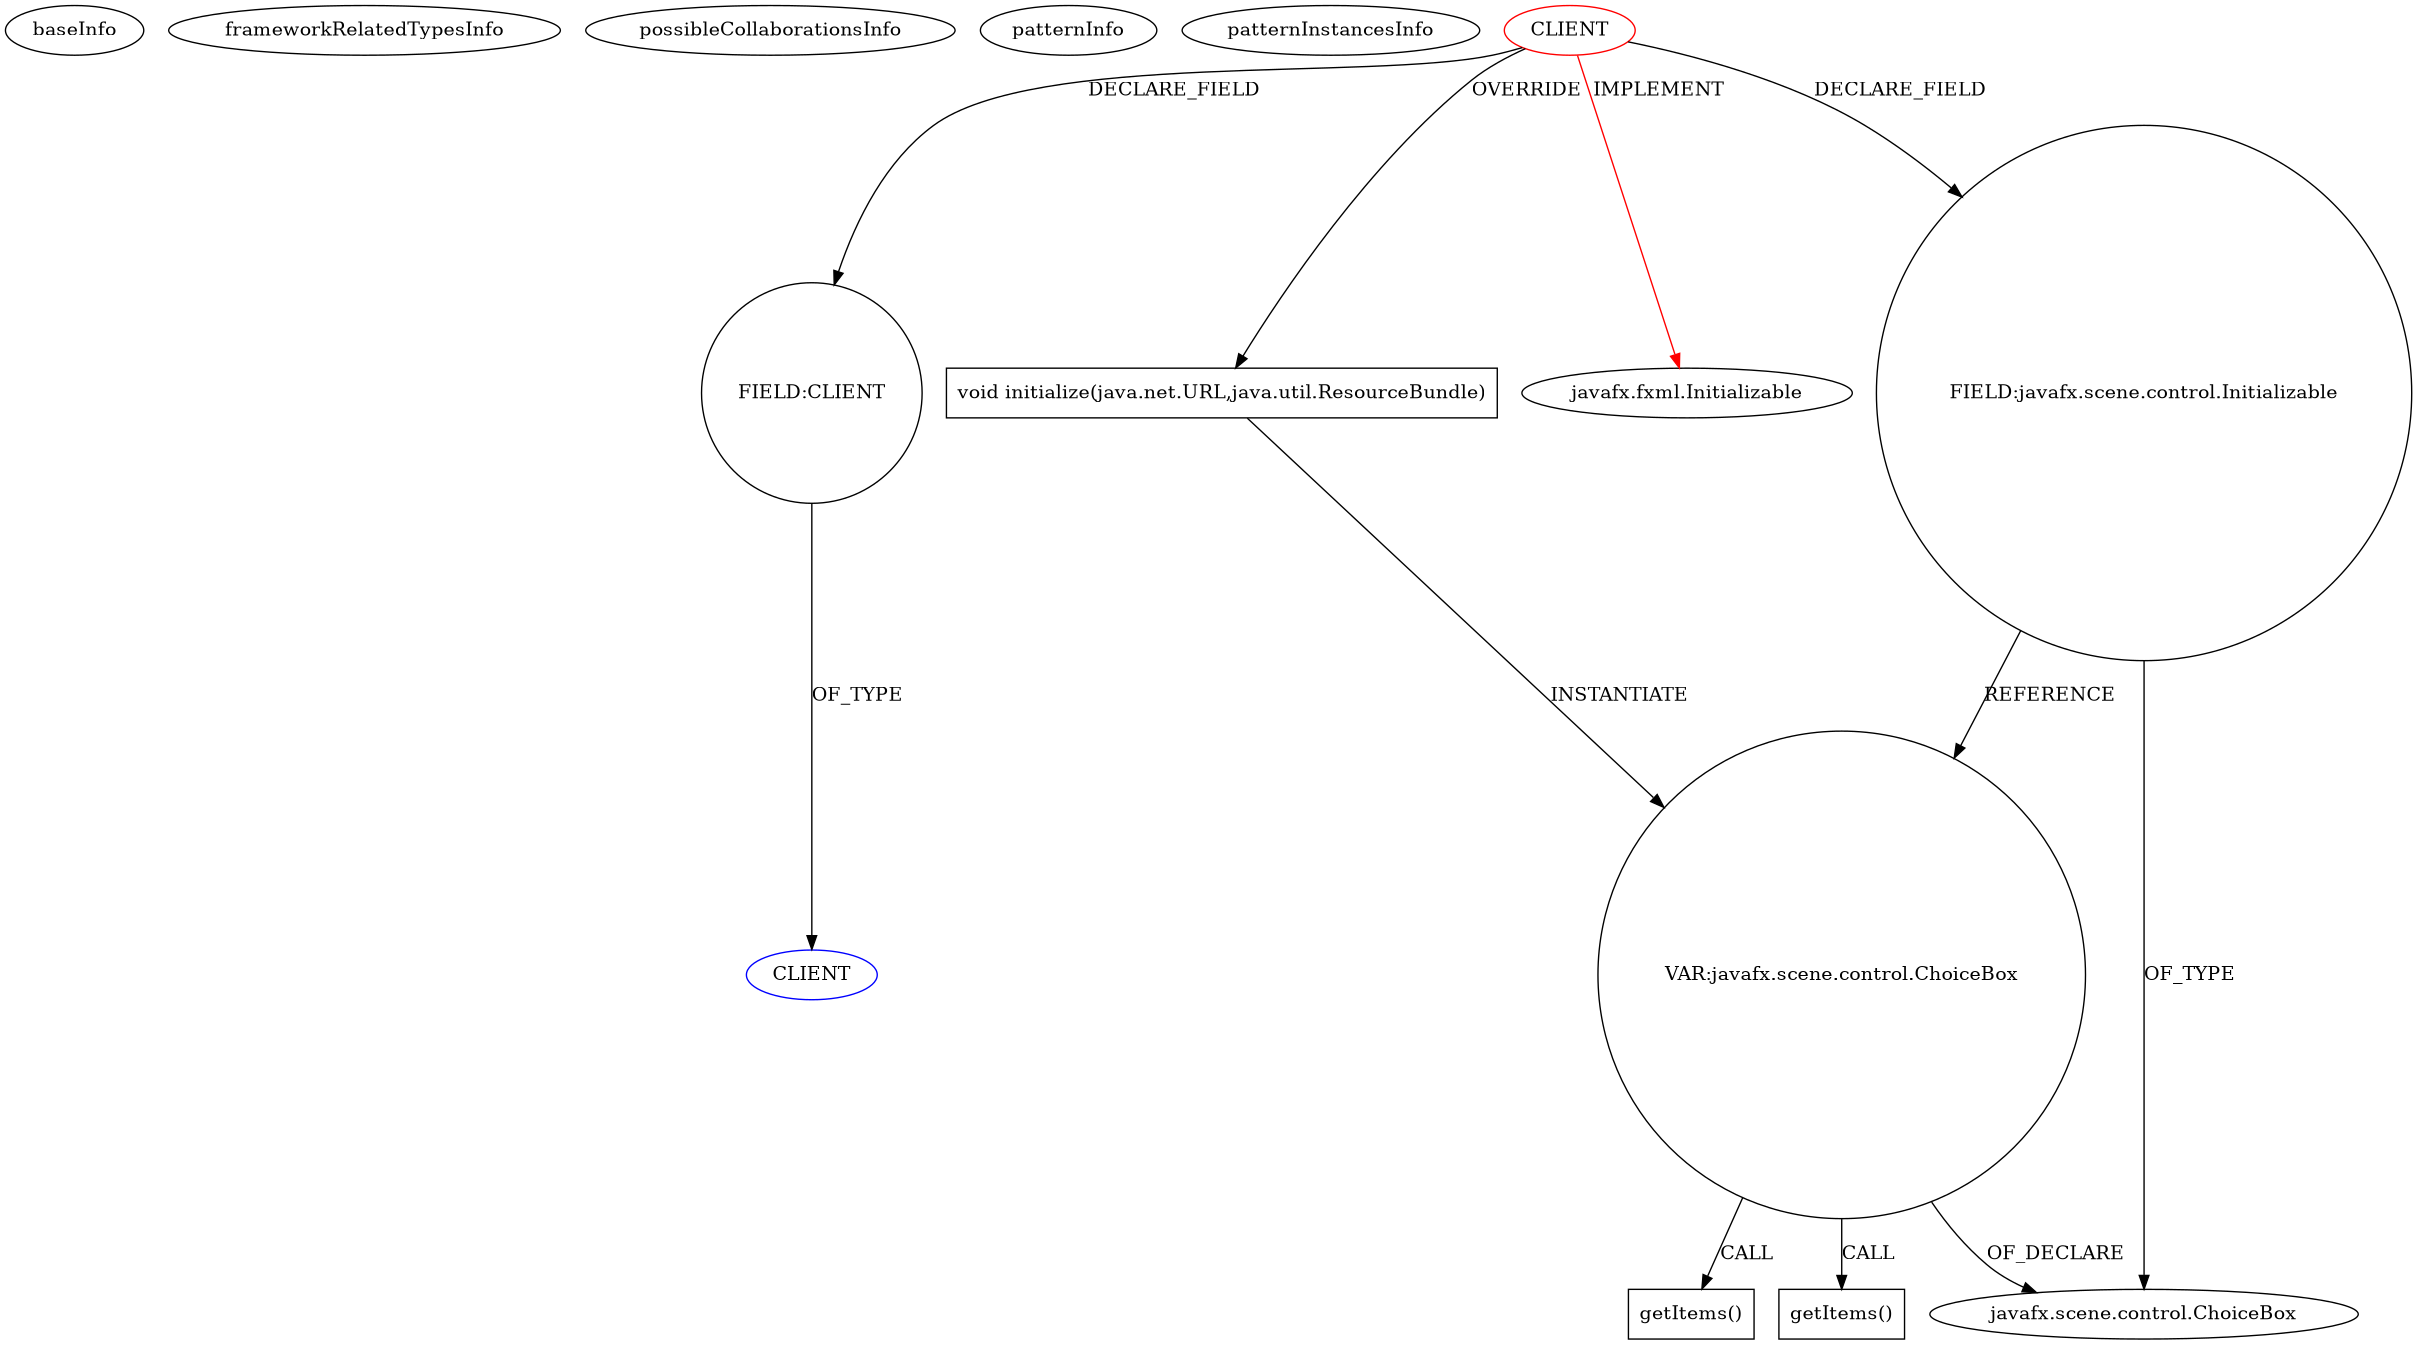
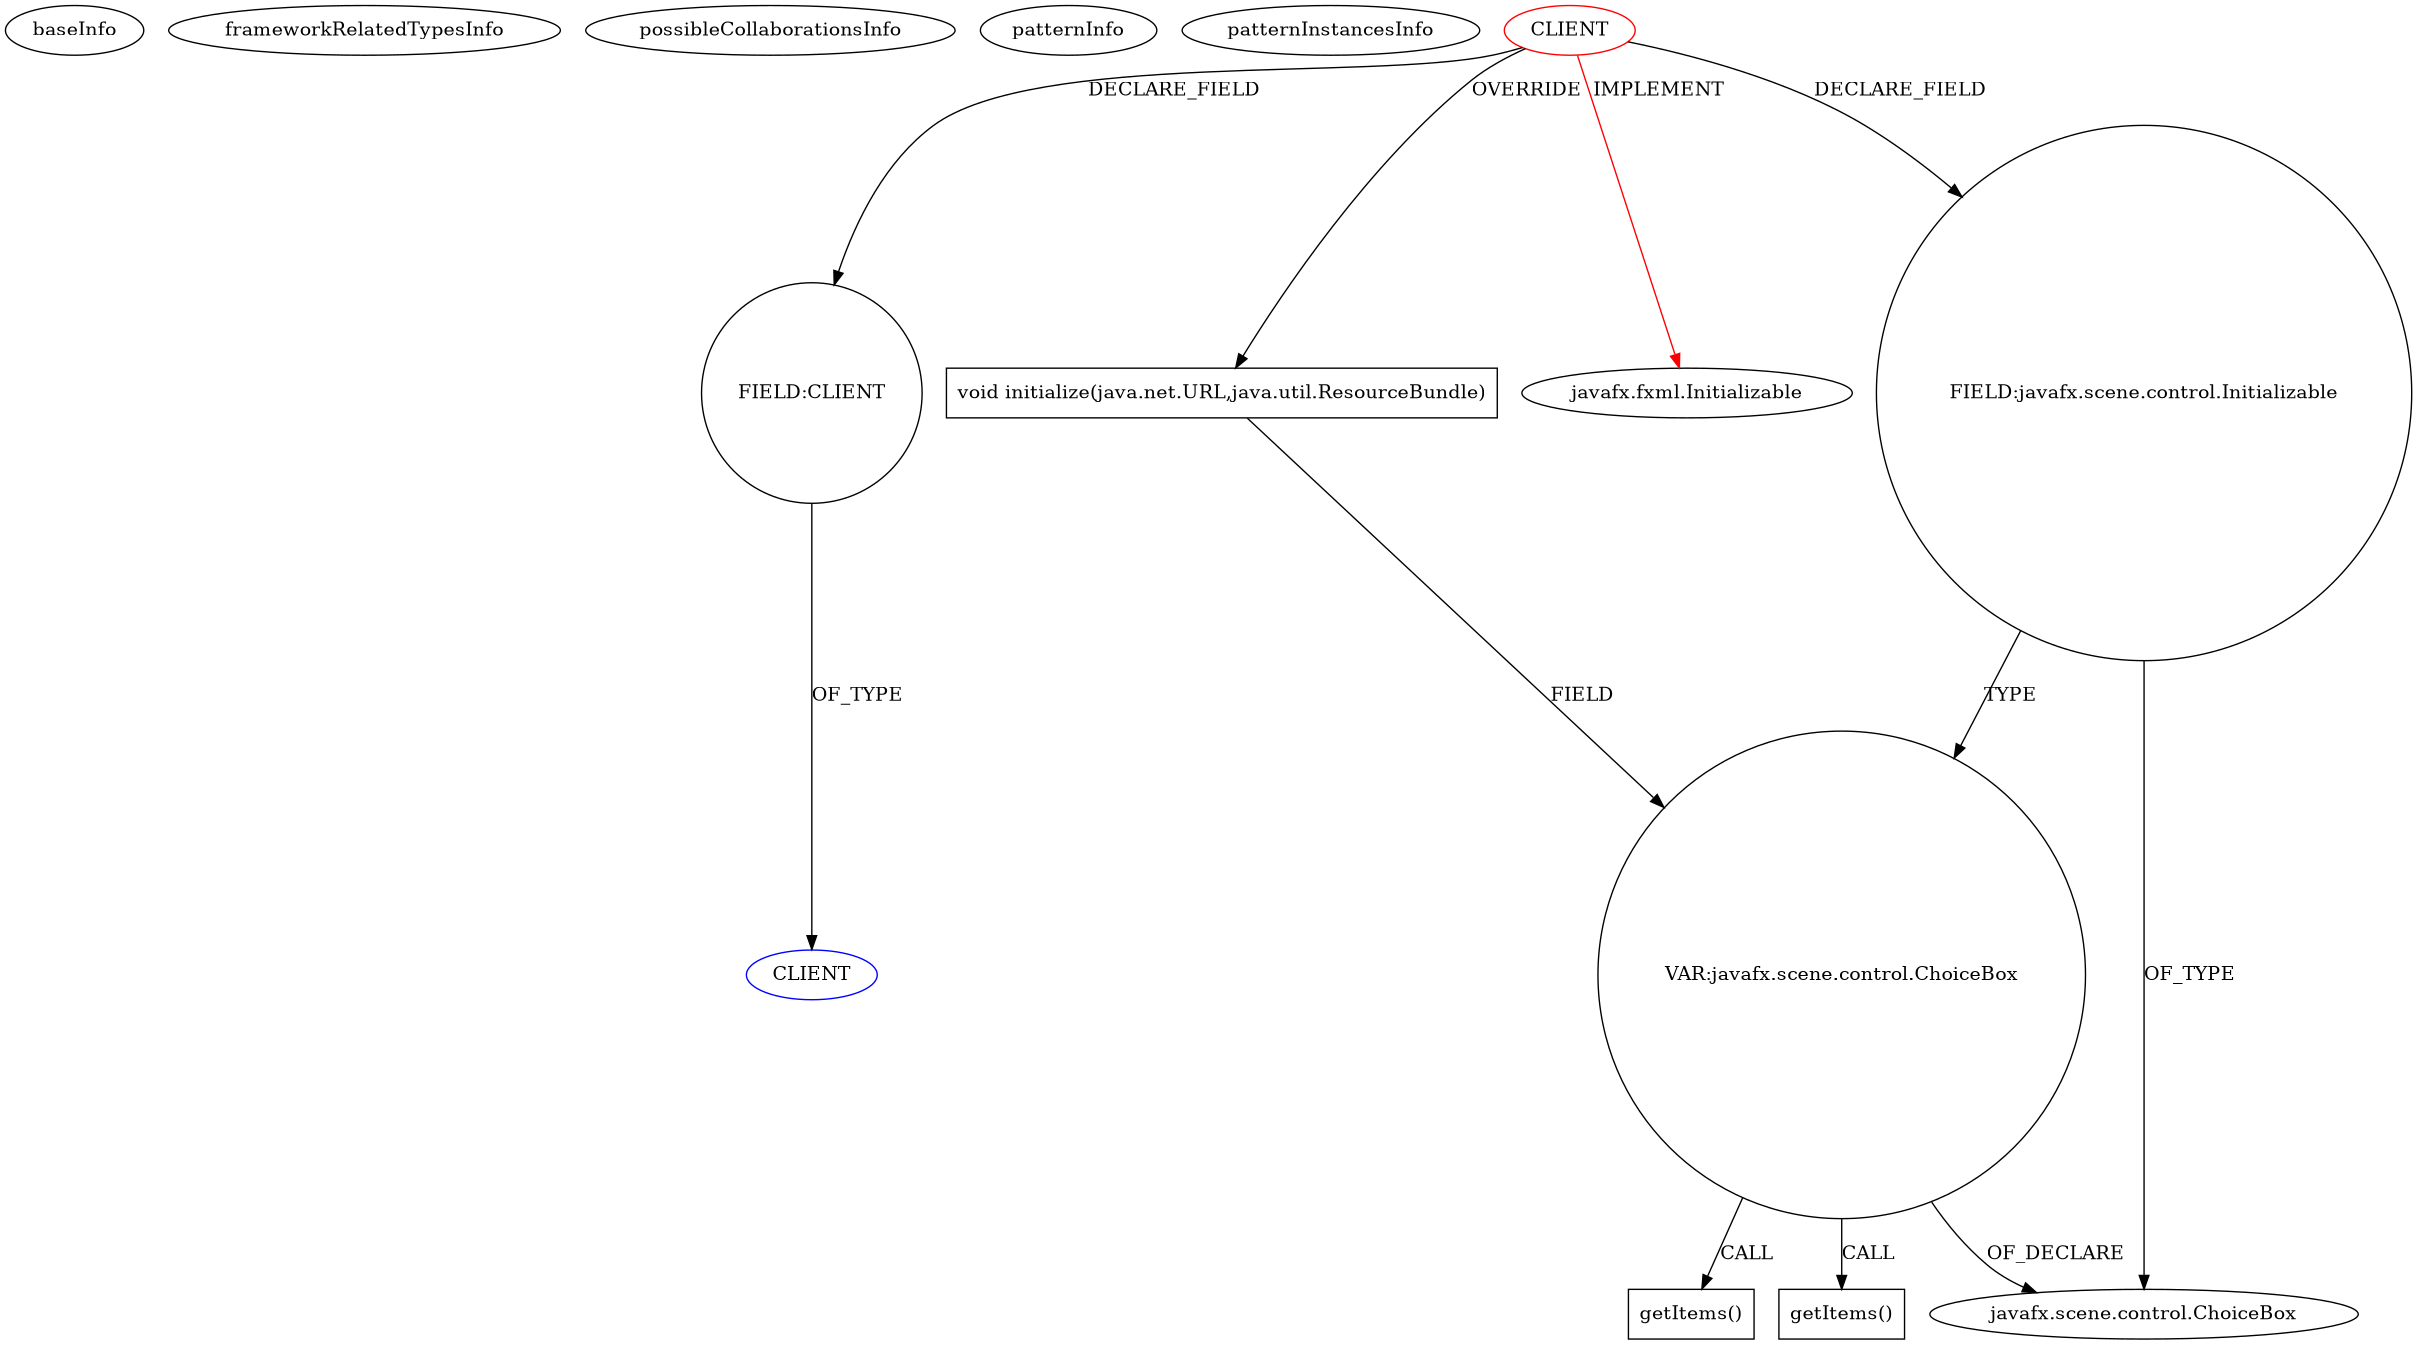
edge "void initialize(java.net.URL,java.util.ResourceBundle)" -> "VAR:javafx.scene.control.ChoiceBox": label "INSTANTIATE" -> "FIELD"
edge "FIELD:javafx.scene.control.Initializable" -> "VAR:javafx.scene.control.ChoiceBox": label "REFERENCE" -> "TYPE"
